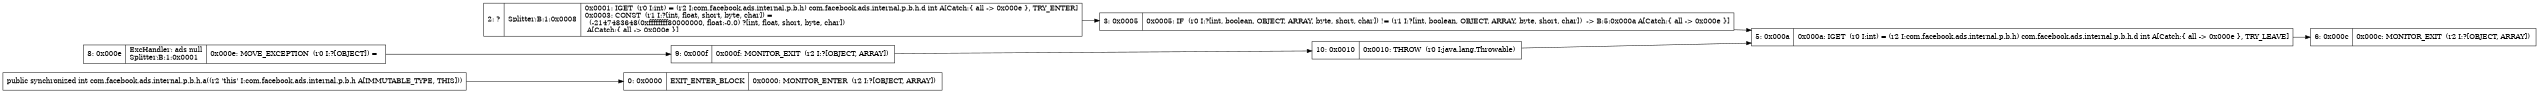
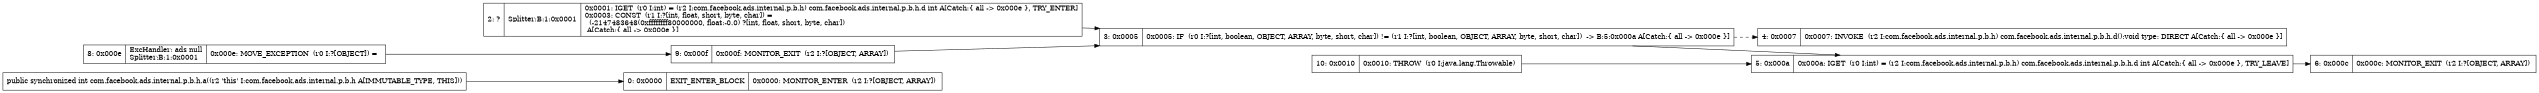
node "2: ?": text "Splitter:B:1:0x0008" -> "Splitter:B:1:0x0001"
node "4: 0x0007": added
edge "9: 0x000f" -> "10: 0x0010": now "9: 0x000f" -> "3: 0x0005"
